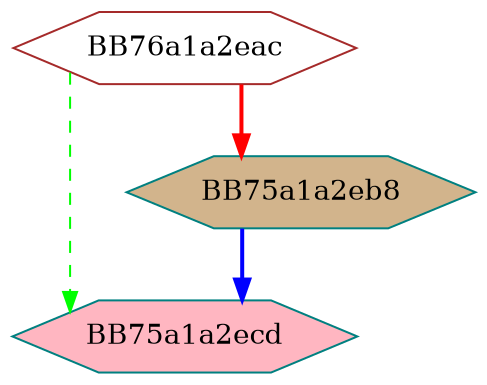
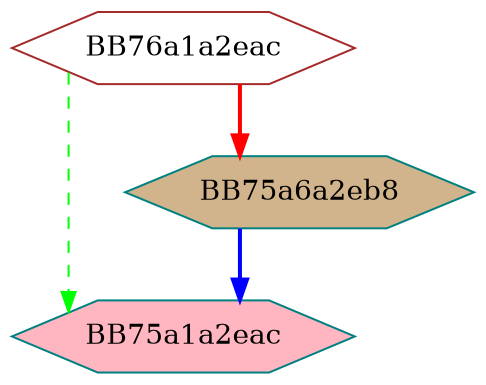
node "BB75a1a2eb8": label "BB75a1a2eb8" -> "BB75a6a2eb8"
node "BB75a1a2ecd": label "BB75a1a2ecd" -> "BB75a1a2eac"
